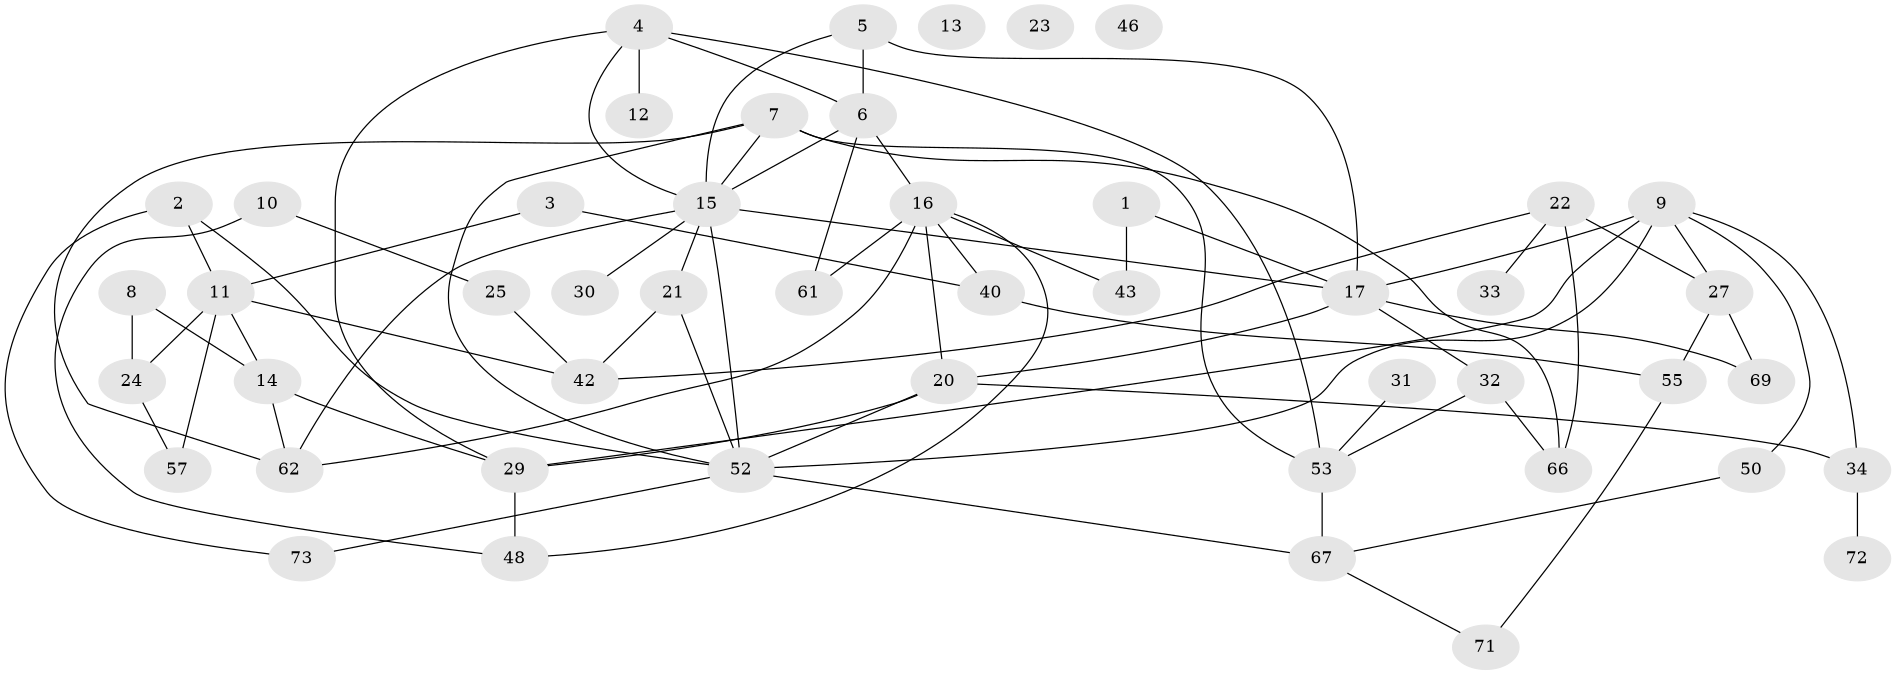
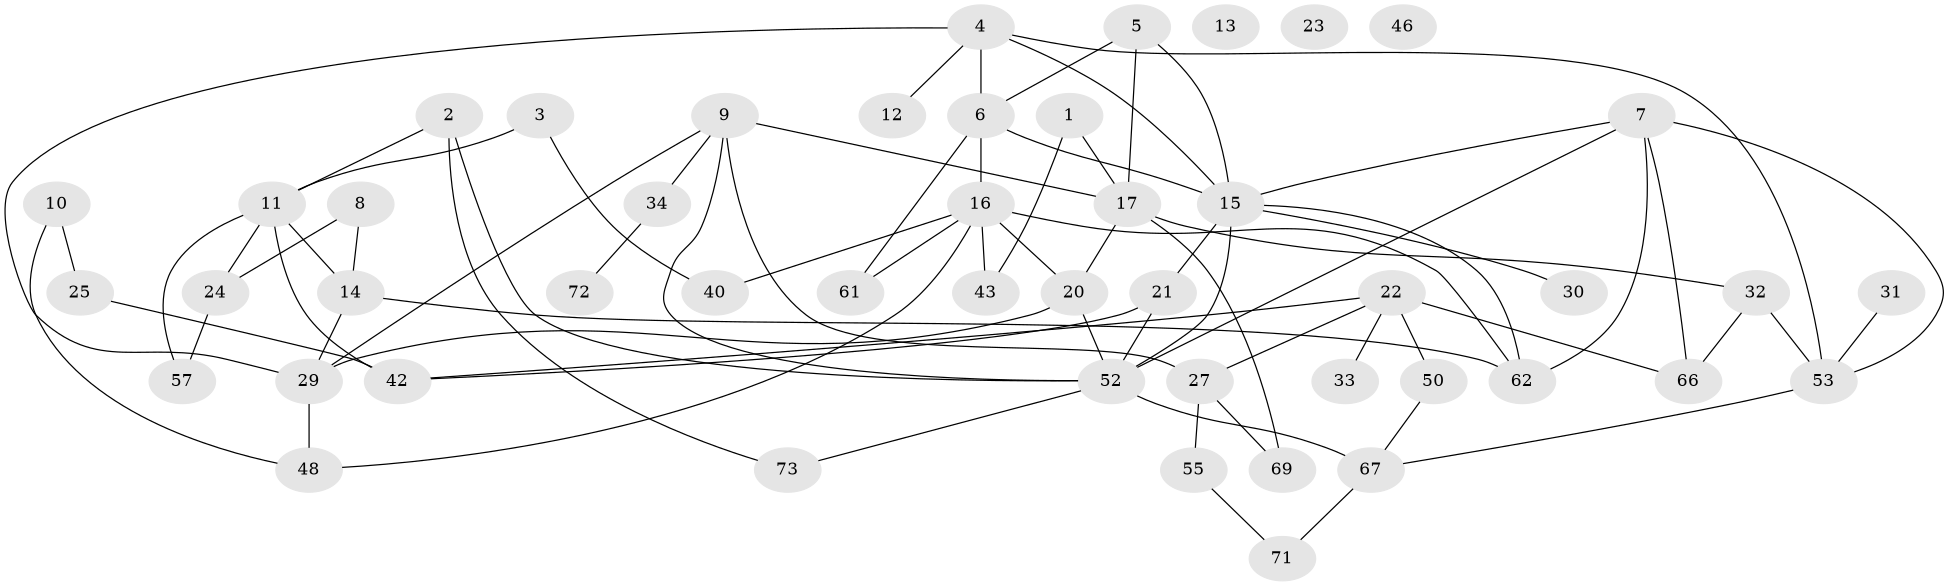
edge "15" -- "17": removed
edge "9" -- "50": now "22" -- "50"
edge "40" -- "55": removed
edge "20" -- "34": removed
